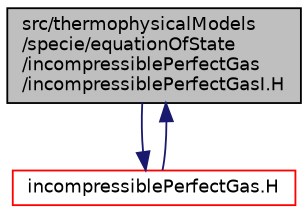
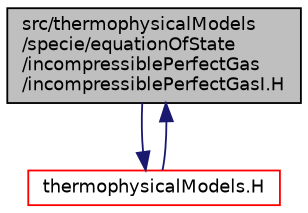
node "incompressiblePerfectGas.H": label "incompressiblePerfectGas.H" -> "thermophysicalModels.H"
